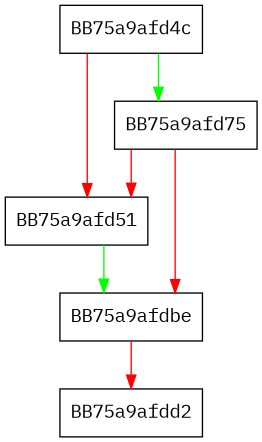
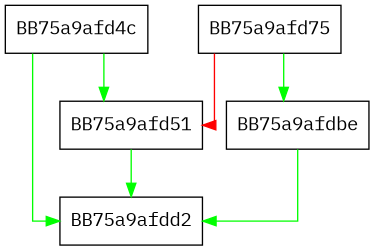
edge "BB75a9afd4c" -> "BB75a9afd75": now "BB75a9afd4c" -> "BB75a9afdd2"
edge "BB75a9afd4c" -> "BB75a9afd51": color red -> green
edge "BB75a9afd75" -> "BB75a9afdbe": color red -> green
edge "BB75a9afd51" -> "BB75a9afdbe": now "BB75a9afd51" -> "BB75a9afdd2"
edge "BB75a9afdbe" -> "BB75a9afdd2": color red -> green
